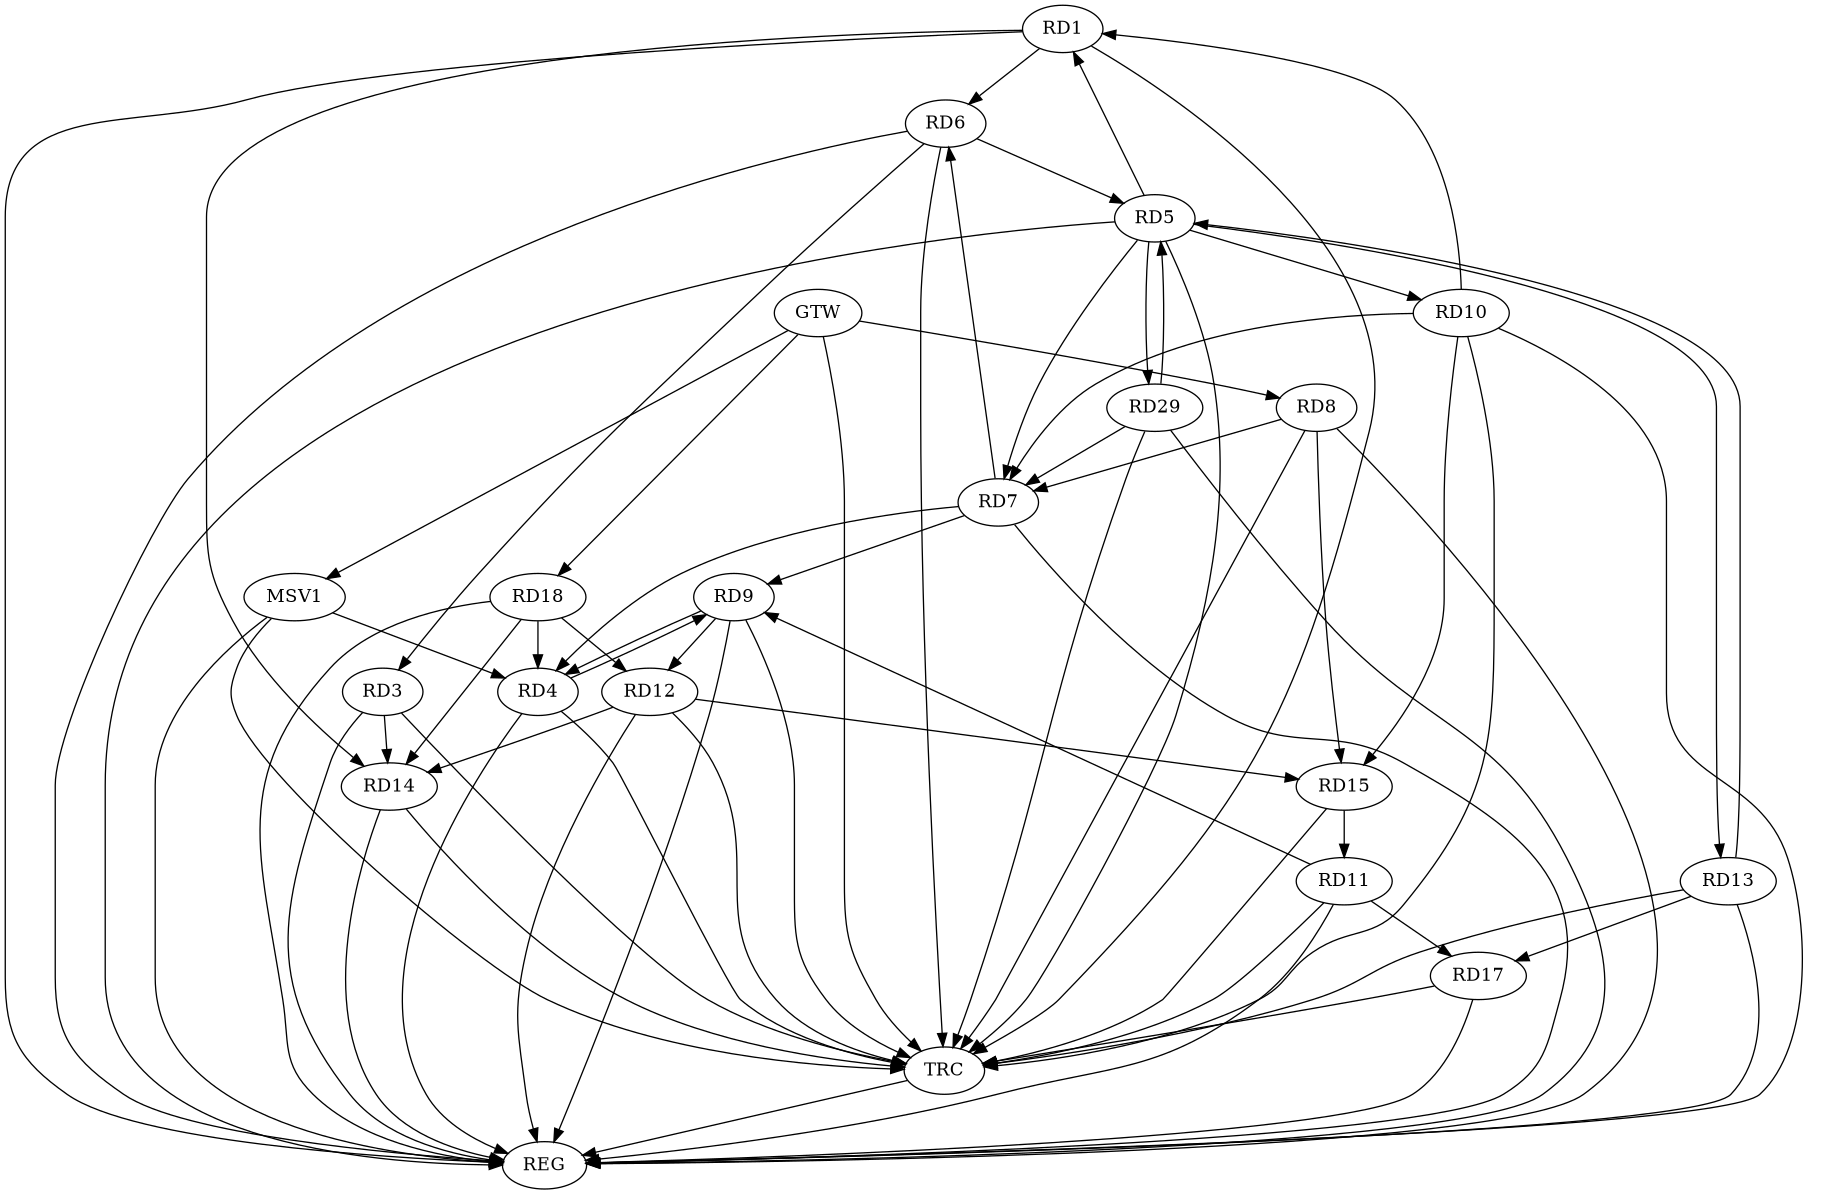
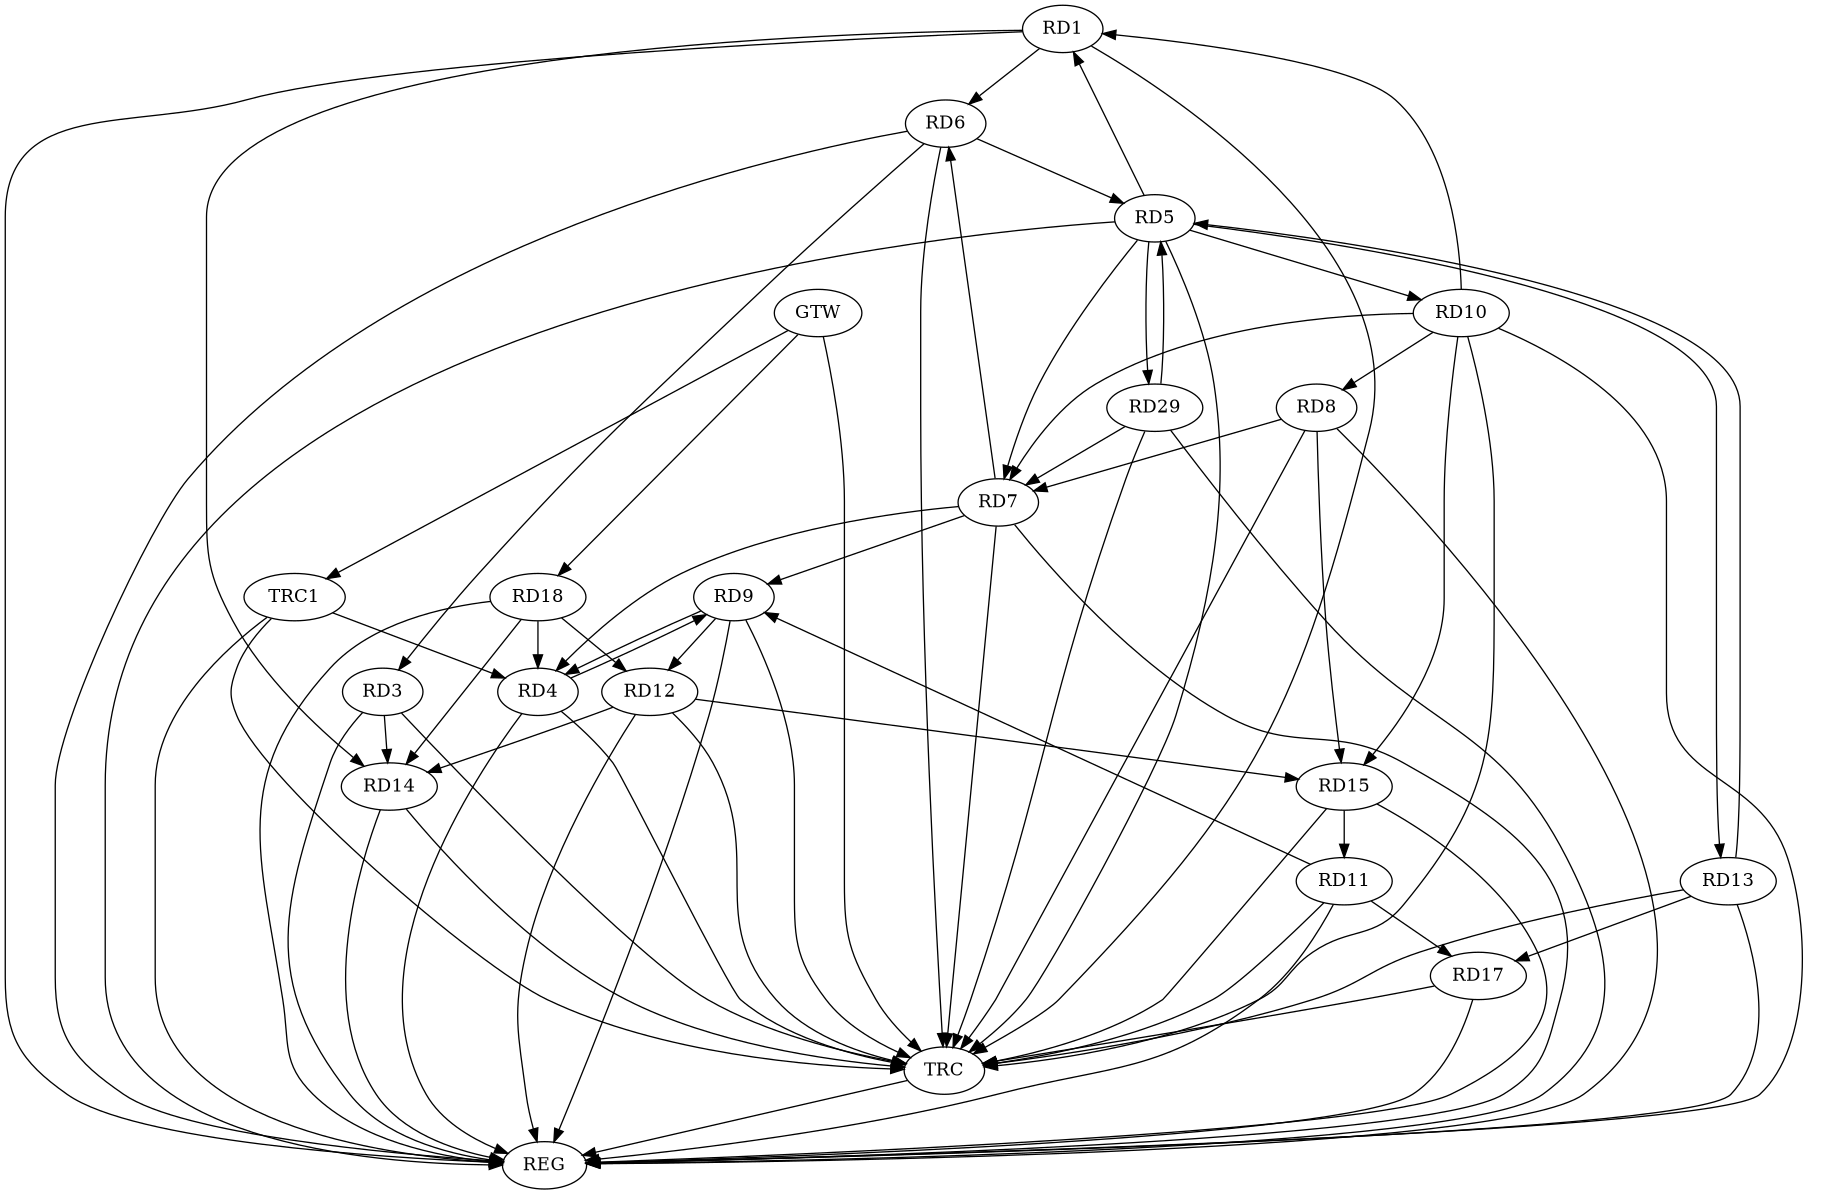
edge "GTW" -> "RD8": now "RD10" -> "RD8"
node "MSV1": label "MSV1" -> "TRC1"
edge "RD7" -> "TRC": added
edge "RD15" -> "REG": added
